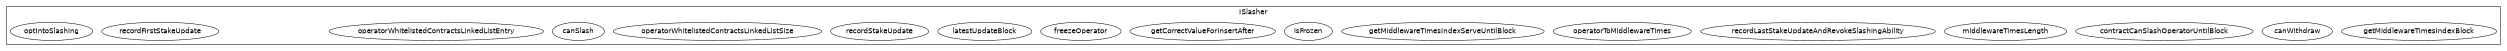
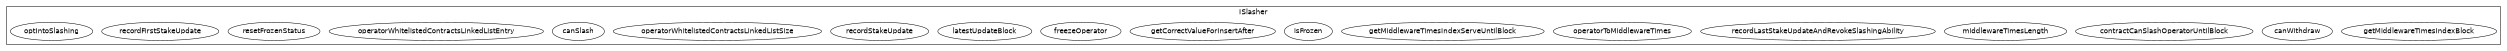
node "resetFrozenStatus": added
